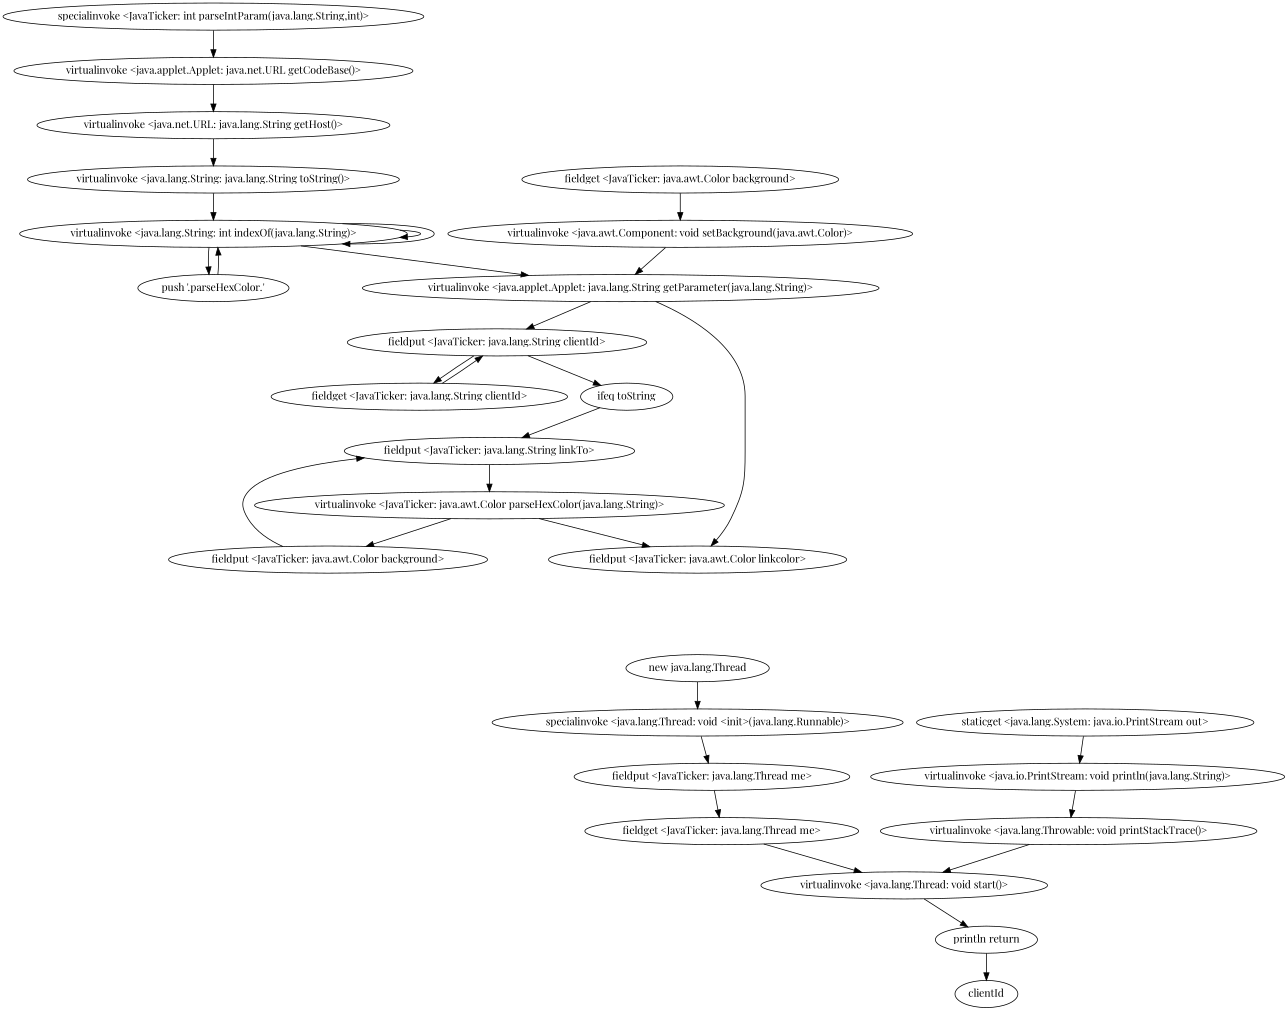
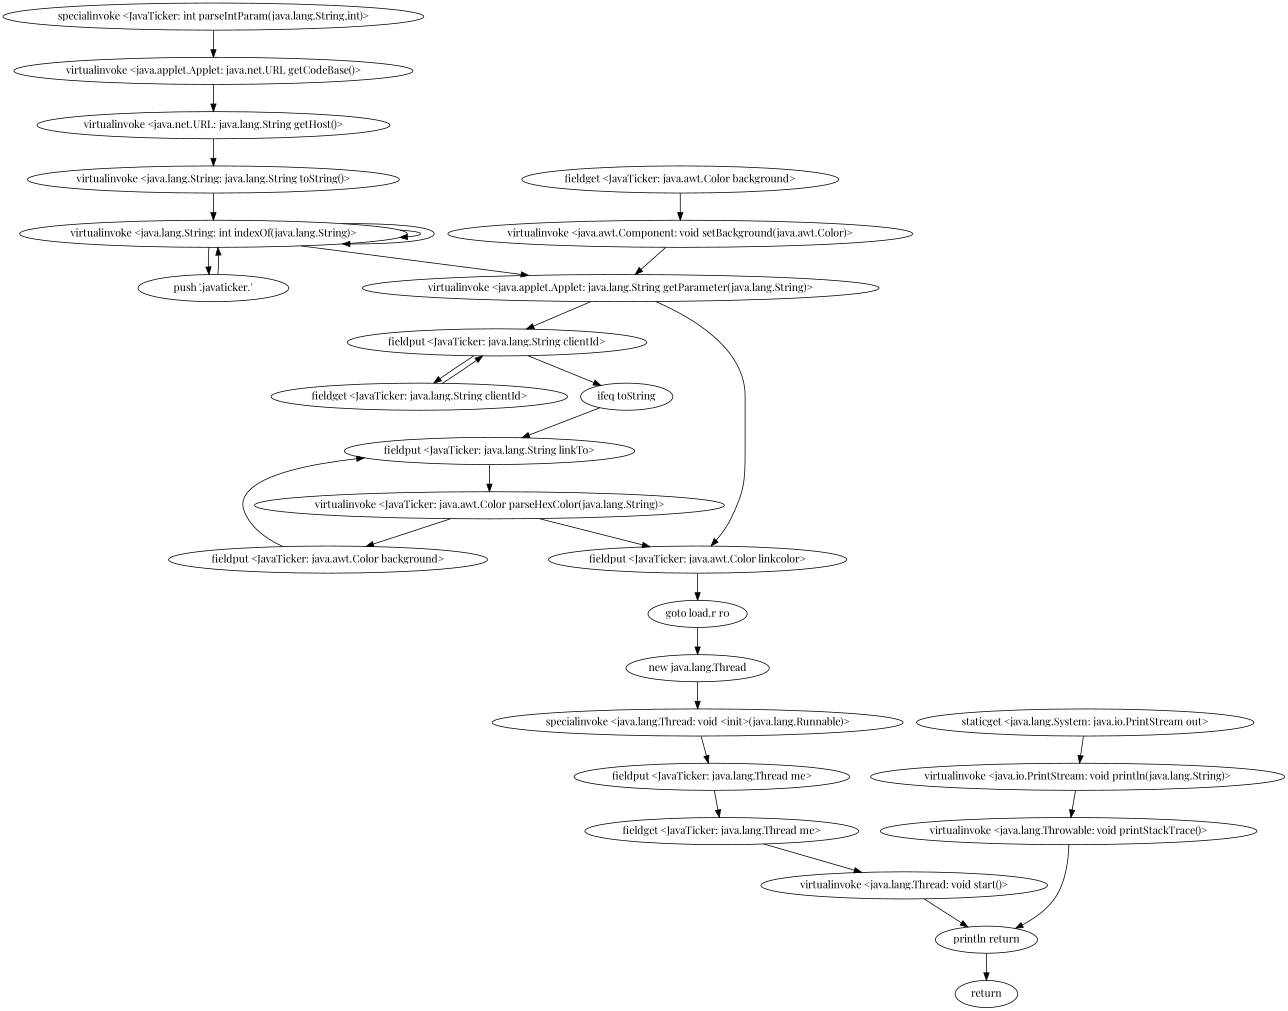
node "push '.parseHexColor.'": label "push '.parseHexColor.'" -> "push '.javaticker.'"
node "goto load.r r0": added
edge "virtualinvoke <java.lang.Throwable: void printStackTrace()>" -> "virtualinvoke <java.lang.Thread: void start()>": now "virtualinvoke <java.lang.Throwable: void printStackTrace()>" -> "println return"
node "clientId": label "clientId" -> "return"
